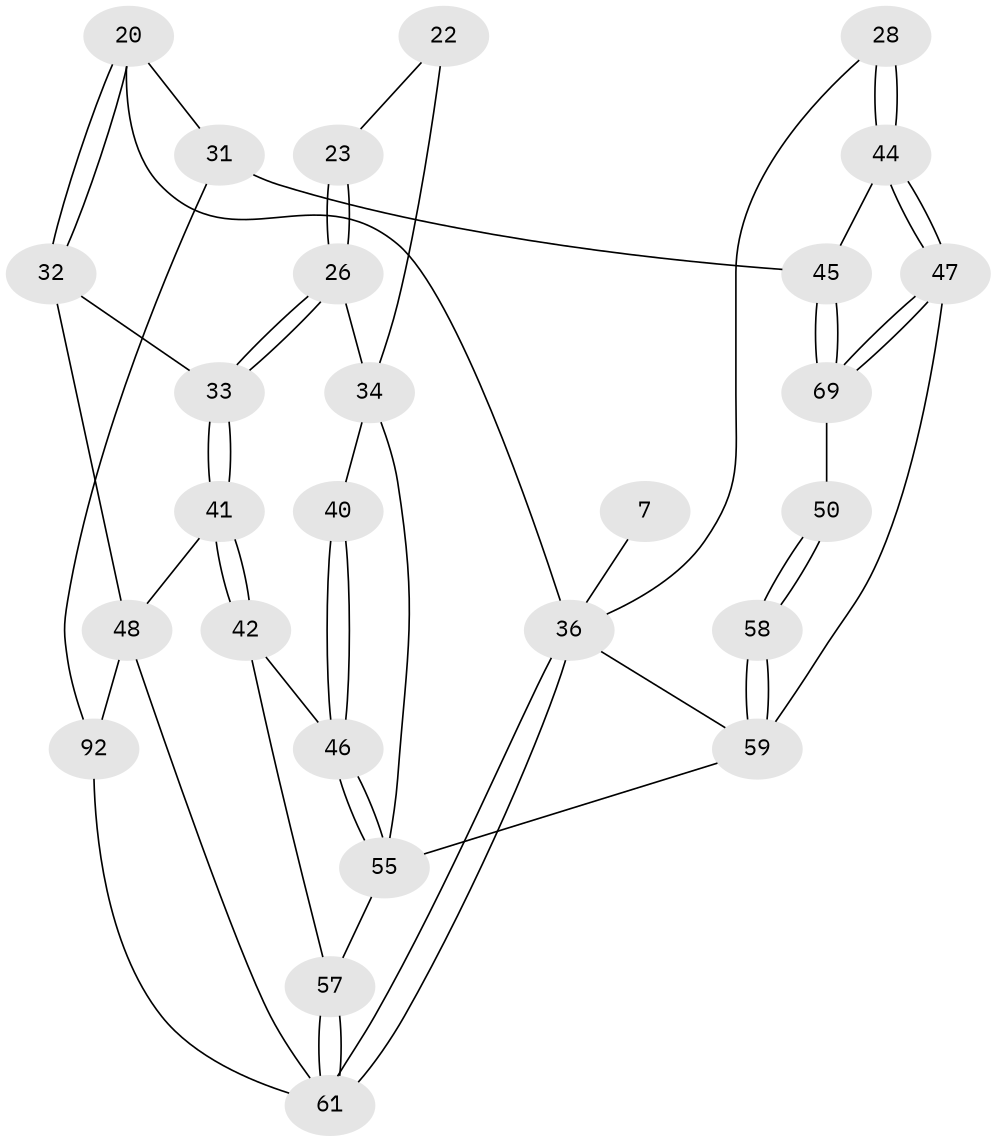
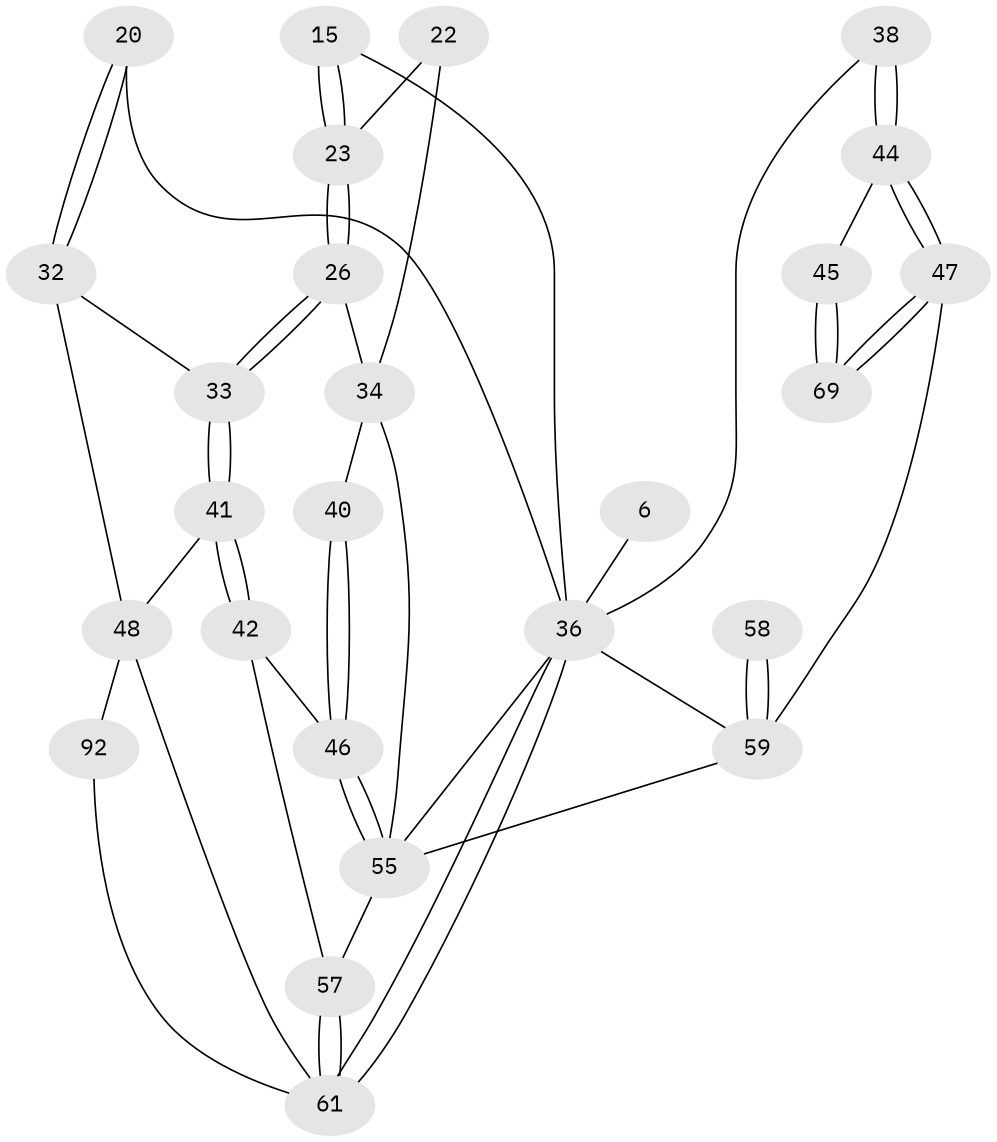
node "15": added
node "28": label "28" -> "38"
node "31": removed
node "7": label "7" -> "6"
node "50": removed
edge "36" -- "55": added
